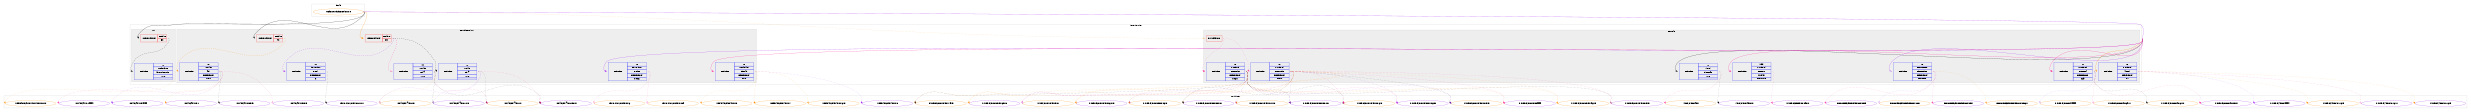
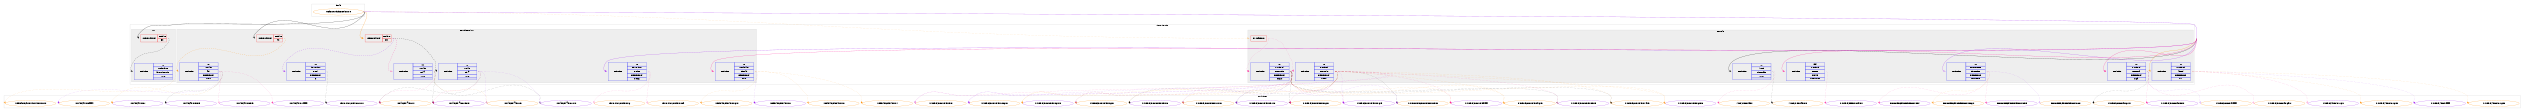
node "x11-libs/fltk-1.3.9999": color purple -> darkorange
node "sys-devel/automake-1.4_p6-r2": added
node "sys-gtk/automake-1.5-r2": label "sys-gtk/automake-1.5-r2" -> "sys-devel/automake-1.5-r2"
node "sys-devel/automake-1.10.3-r3": label "sys-devel/automake-1.10.3-r3" -> "sys-automake/automake-1.10.3-r3"
node "virtual/pkgconfig-0-r1": color purple -> darkorange
node "sys-devel/libtool-2.4.6-r3": color purple -> darkorange
